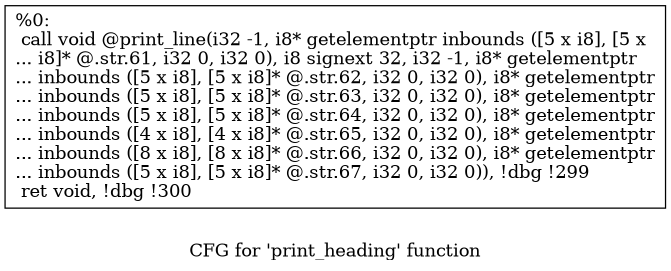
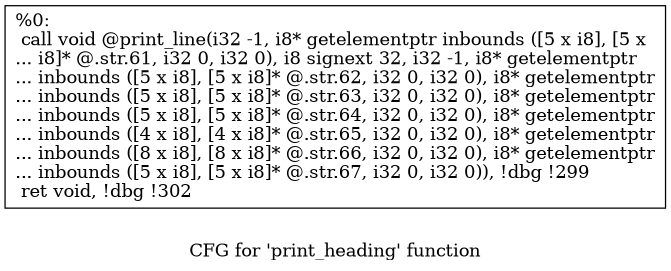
node "%0:": text "ret void, !dbg !300" -> "ret void, !dbg !302"
